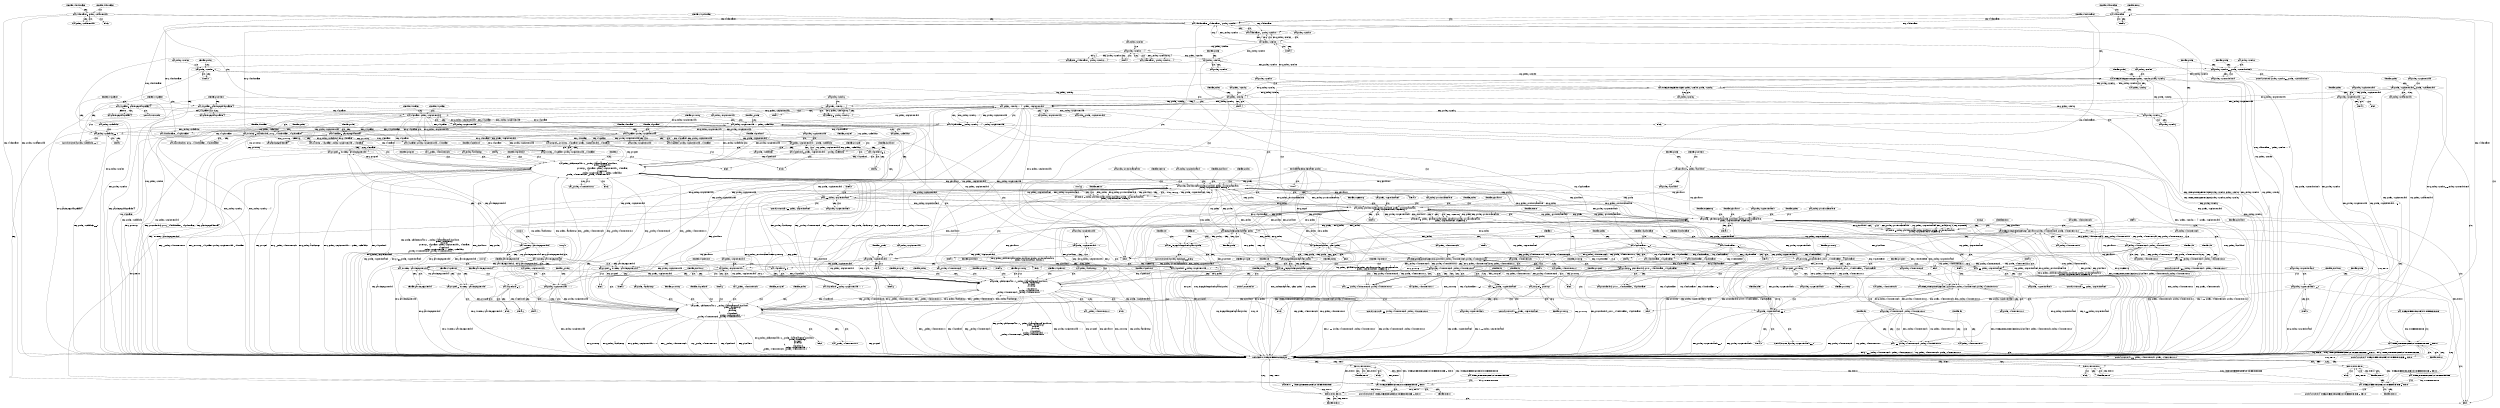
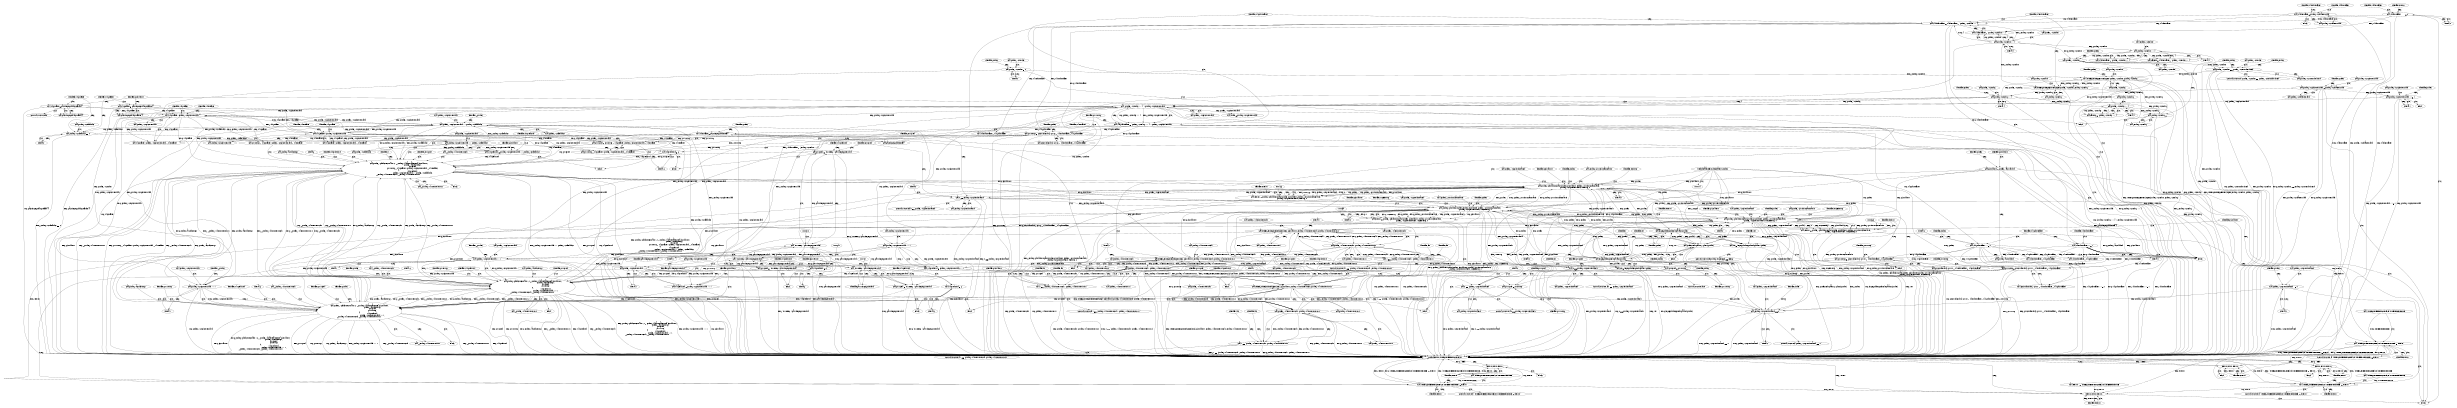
edge "(Call,gai2_impeg2_blk_y_off_fld[i])" -> "(Call,u4_y_offset = gai2_impeg2_blk_y_off_fld[i])": label "ERROR: " -> "AST: "
edge "(Call,gai2_impeg2_blk_x_off[i])" -> "(Call,u4_x_offset = gai2_impeg2_blk_x_off[i])": label "CHROMA: " -> "AST: "
node "(ControlStructure,if(ps_dec->u2_field_dct == 0))": removed
node "1000699": added
edge "(Call,u4_y_dst_offset >>= 2)" -> "(Literal,2)": now "(Call,u4_y_dst_offset >>= 2)" -> "(Call,ps_dec->ai2_vld_buf)"
node "(MethodReturn,IMPEG2D_ERROR_CHROMA_T)": label "(MethodReturn,IMPEG2D_ERROR_CHROMA_T)" -> "(MethodReturn,IMPEG2D_ERROR_CODES_T)"
